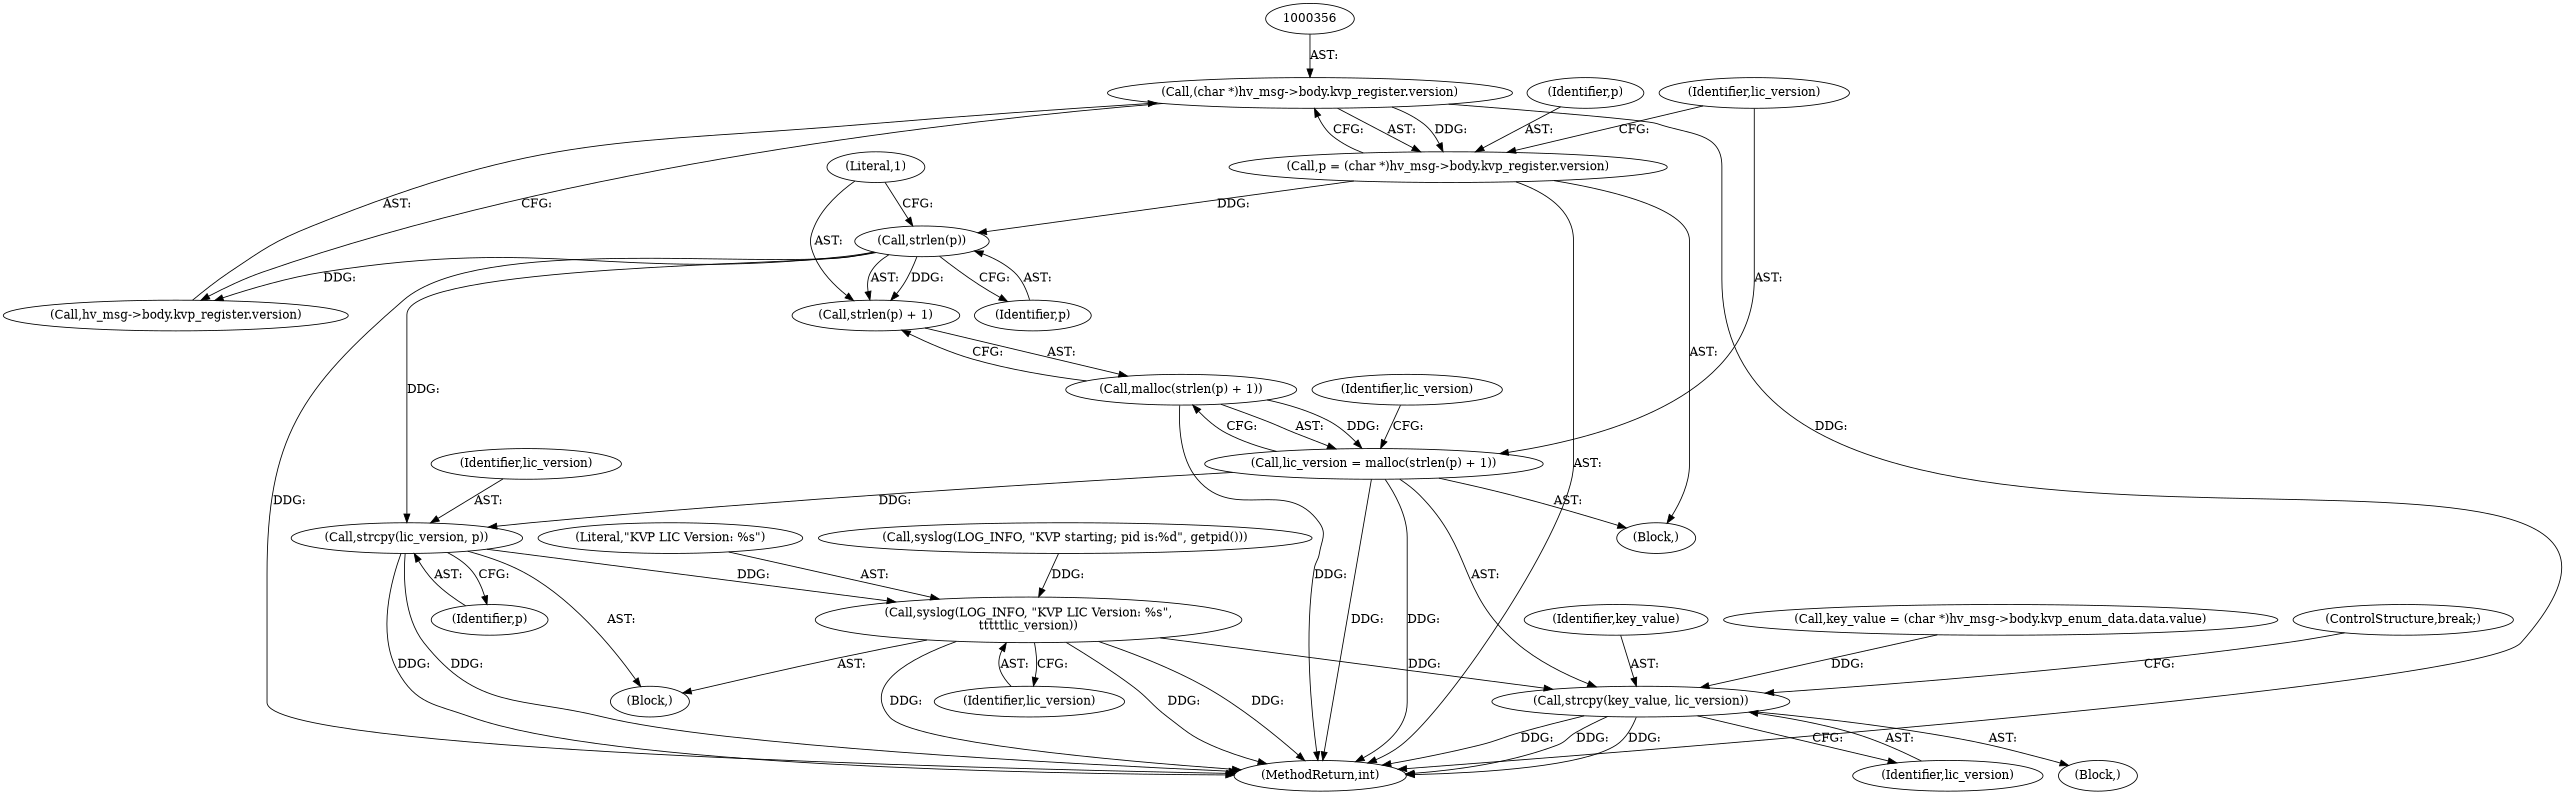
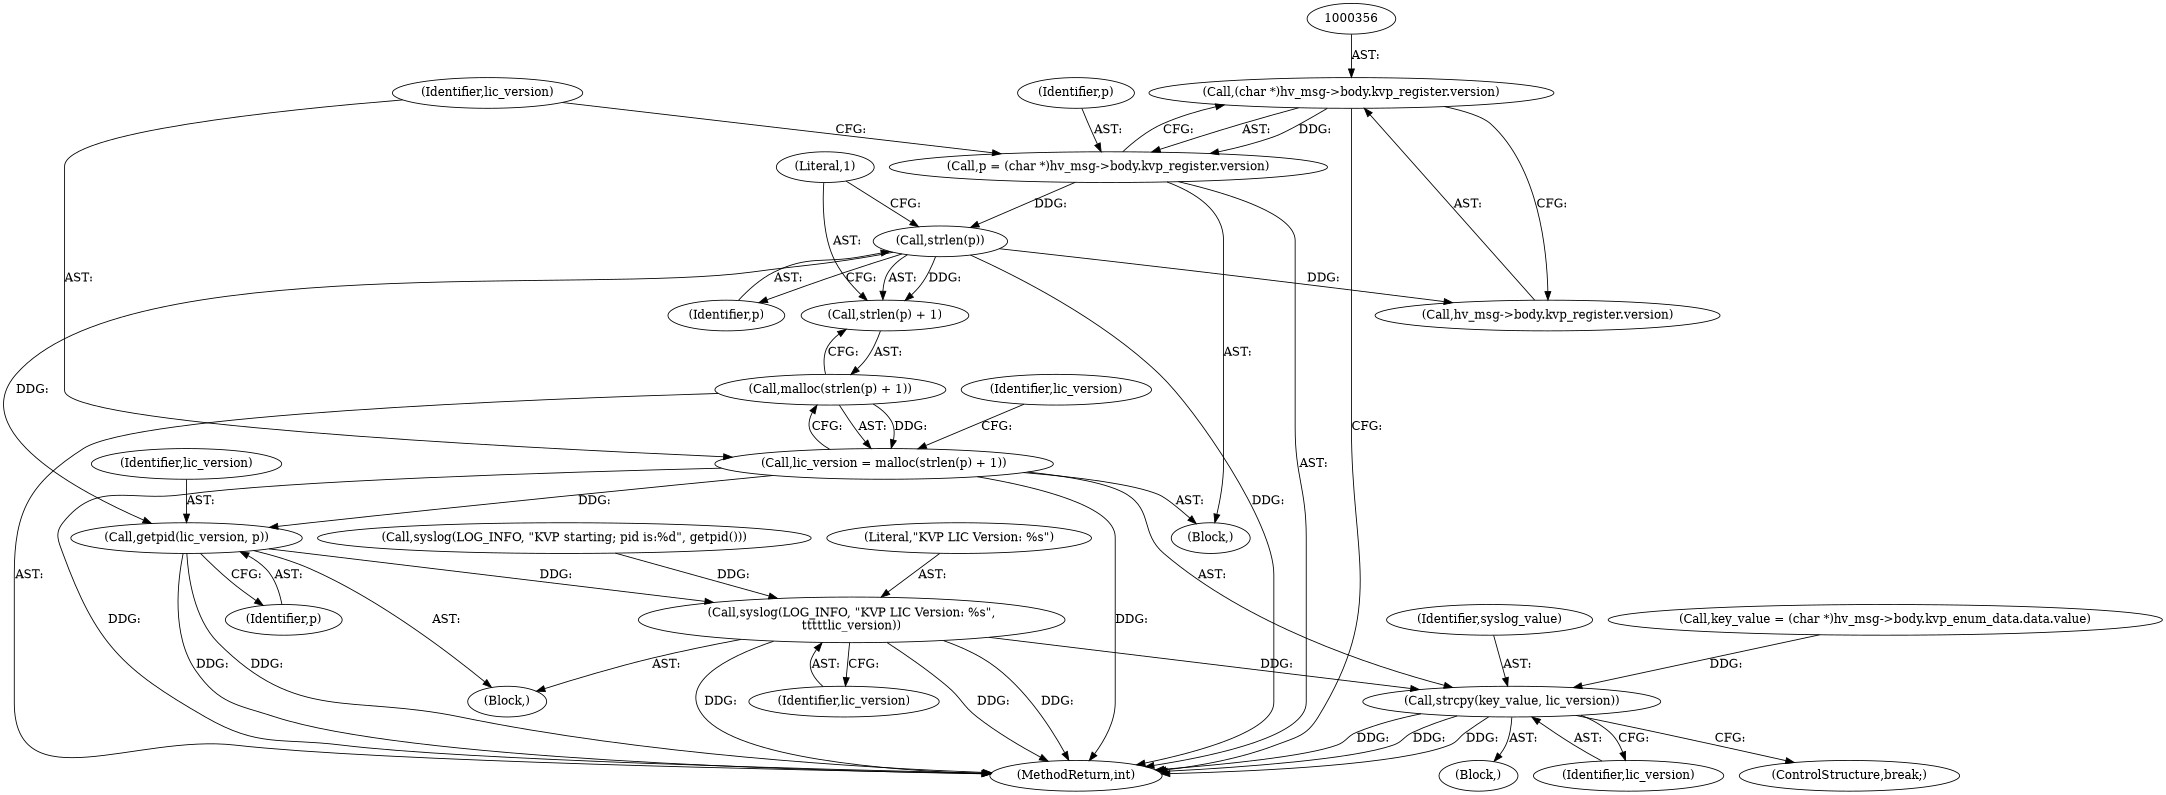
edge "(Call,(char *)hv_msg->body.kvp_register.version)" -> "(MethodReturn,int)": label "DDG: " -> "CFG: "
node "(Call,strcpy(lic_version, p))": label "(Call,strcpy(lic_version, p))" -> "(Call,getpid(lic_version, p))"
edge "(Call,malloc(strlen(p) + 1))" -> "(MethodReturn,int)": label "DDG: " -> "AST: "
node "(Identifier,key_value)": label "(Identifier,key_value)" -> "(Identifier,syslog_value)"
edge "(ControlStructure,break;)" -> "(Call,strcpy(key_value, lic_version))": reversed
